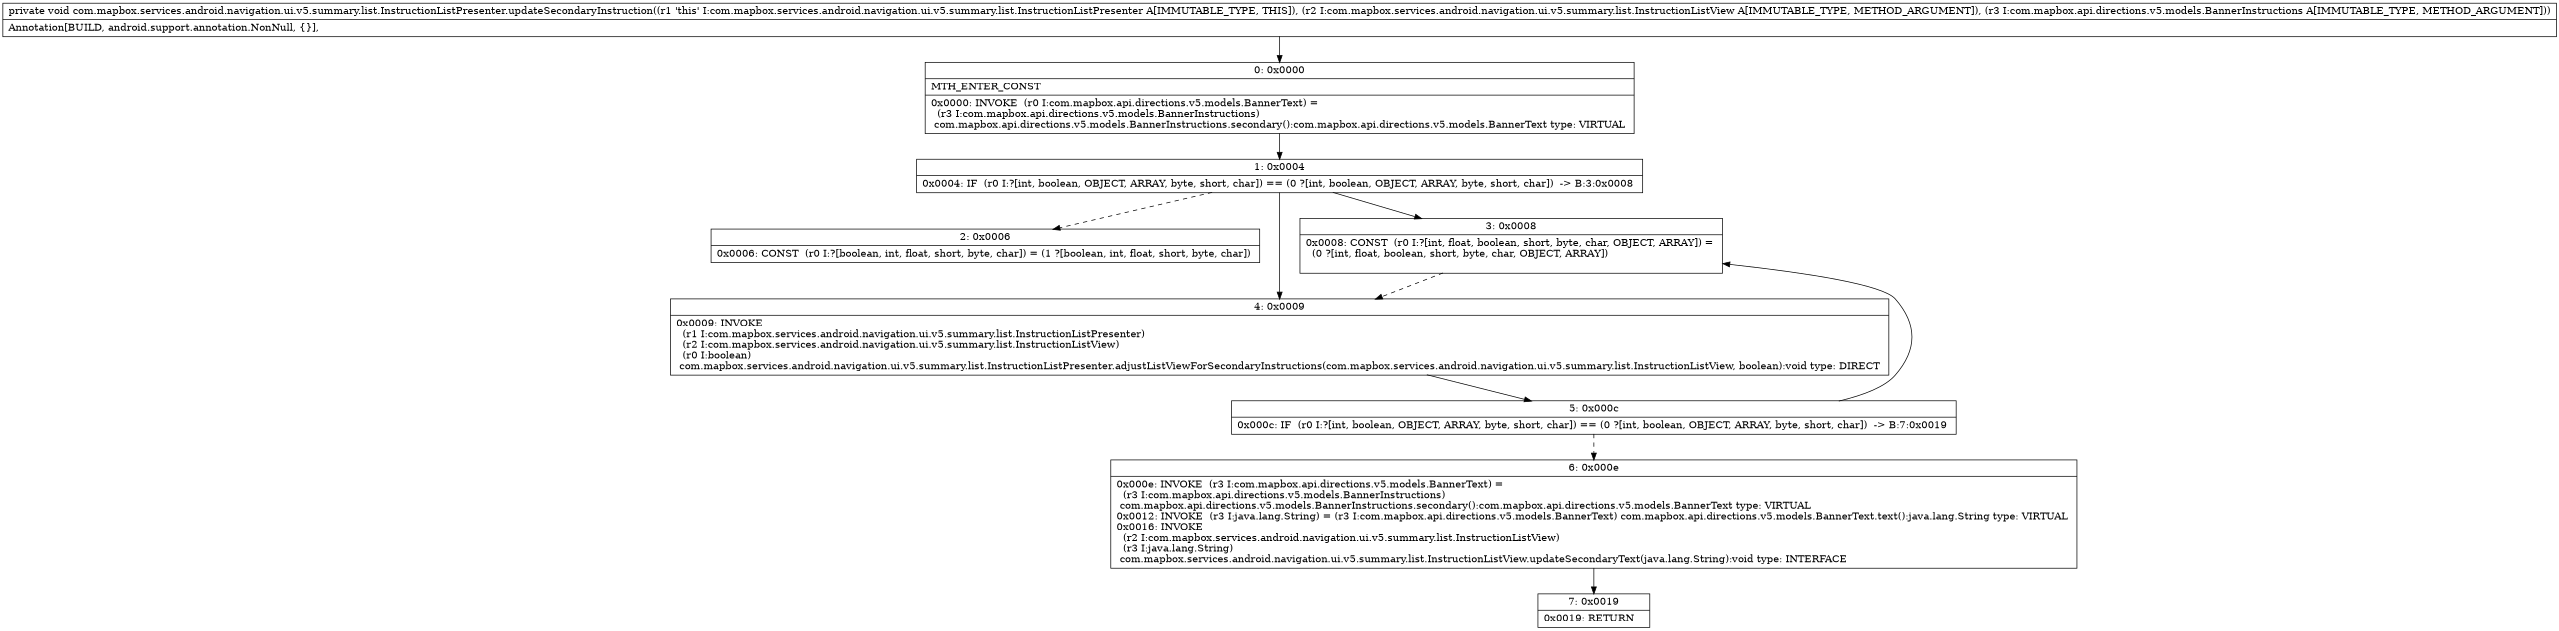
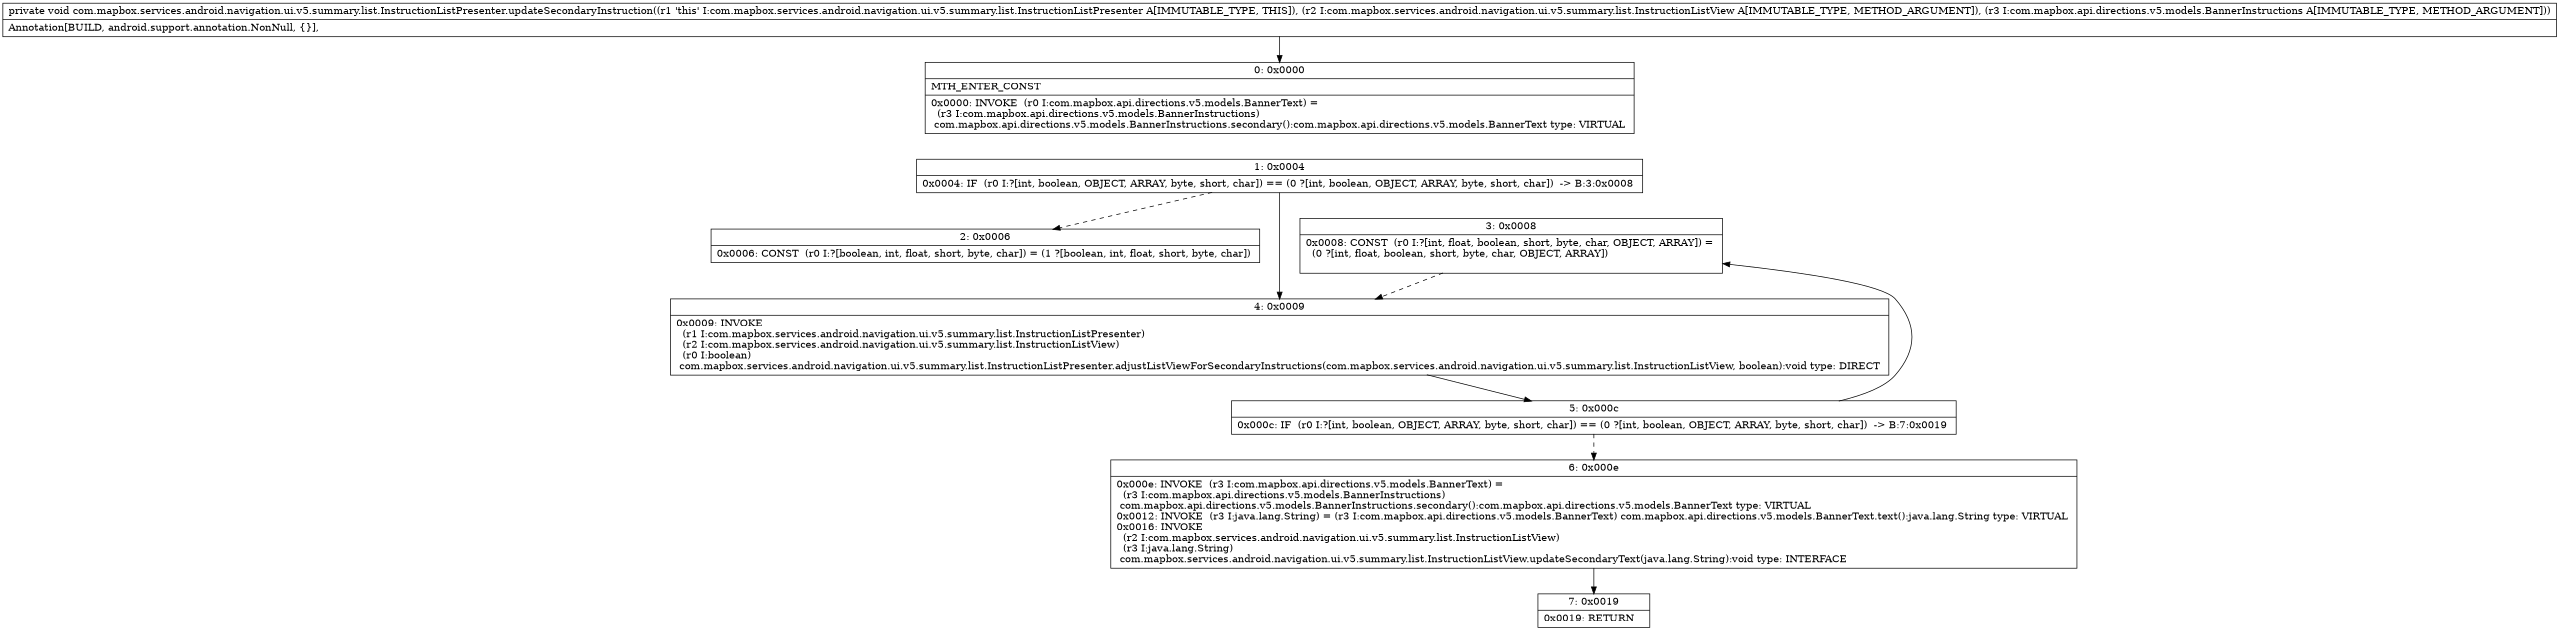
edge "0: 0x0000" -> "1: 0x0004": removed
edge "1: 0x0004" -> "3: 0x0008": removed
